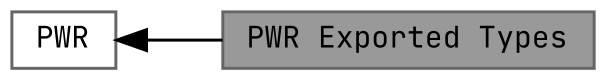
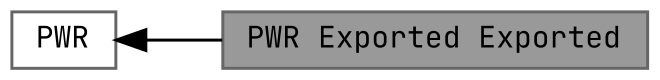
node "PWR Exported Types": label "PWR Exported Types" -> "PWR Exported Exported"
